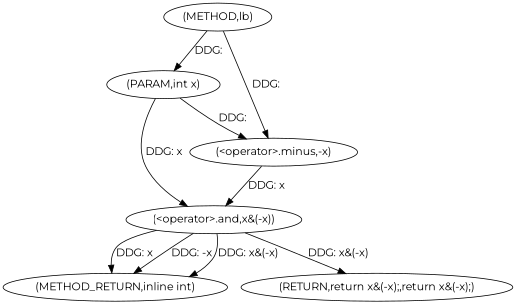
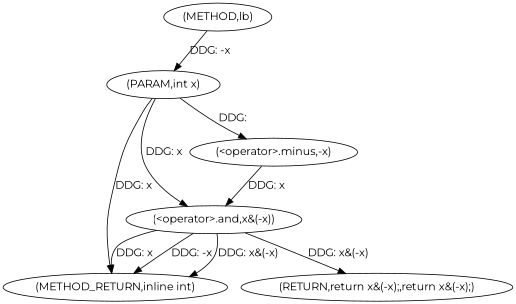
edge "(METHOD,lb)" -> "(PARAM,int x)": label "DDG: " -> "DDG: -x"
edge "(METHOD,lb)" -> "(<operator>.minus,-x)": removed, label "DDG:"
edge "(PARAM,int x)" -> "(METHOD_RETURN,inline int)": added, label "DDG: x"
